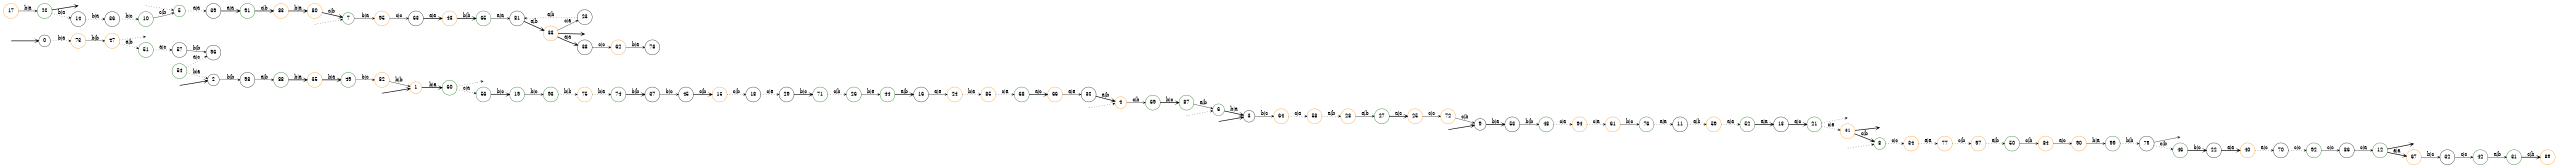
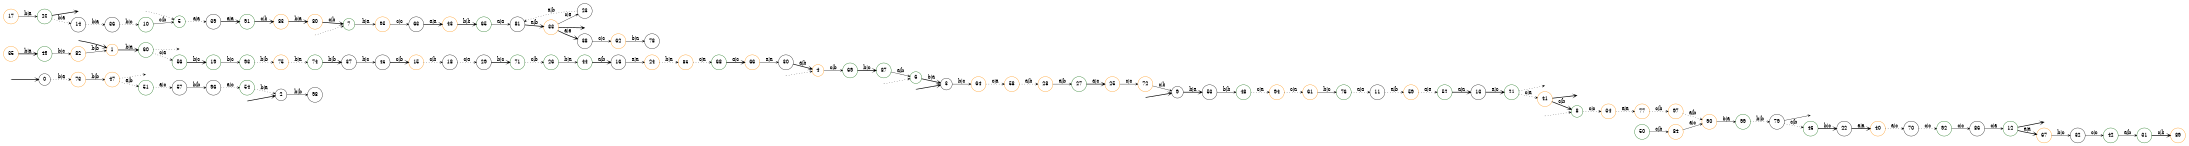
edge "54" -> "96": reversed
node "88": removed
edge "97" -> "50": now "97" -> "90"
